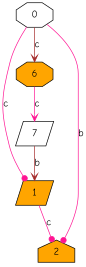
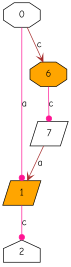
edge "6" -> "7": arrowhead vee -> dot
edge "0" -> "1": label "c" -> "a"
edge "0" -> "2": removed, label "b"
edge "7" -> "1": label "b" -> "a"
node "2": fillcolor orange -> white
